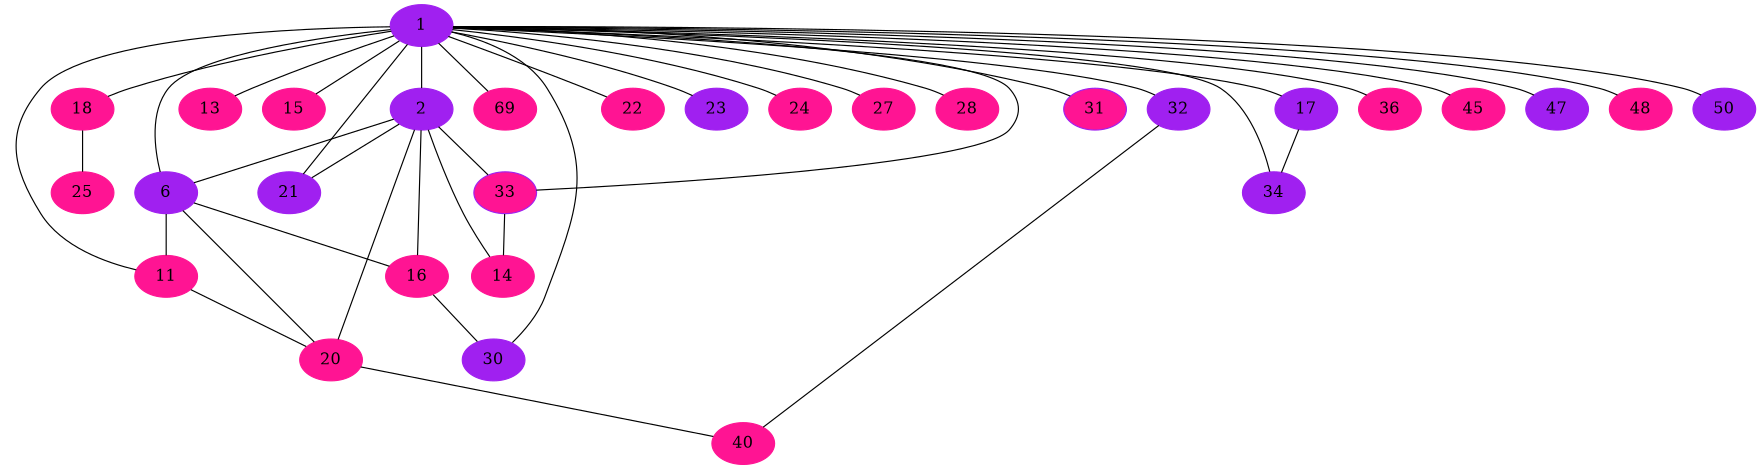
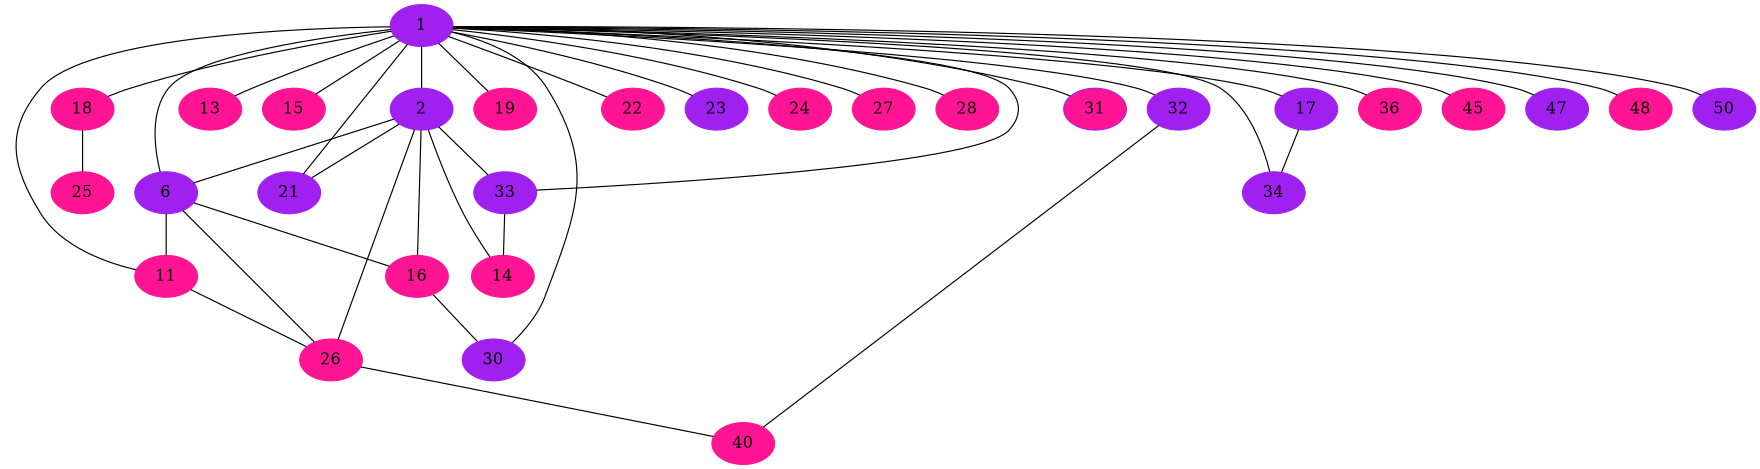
node "69": label "69" -> "19"
node "33": fillcolor deeppink -> purple
node "20": label "20" -> "26"
